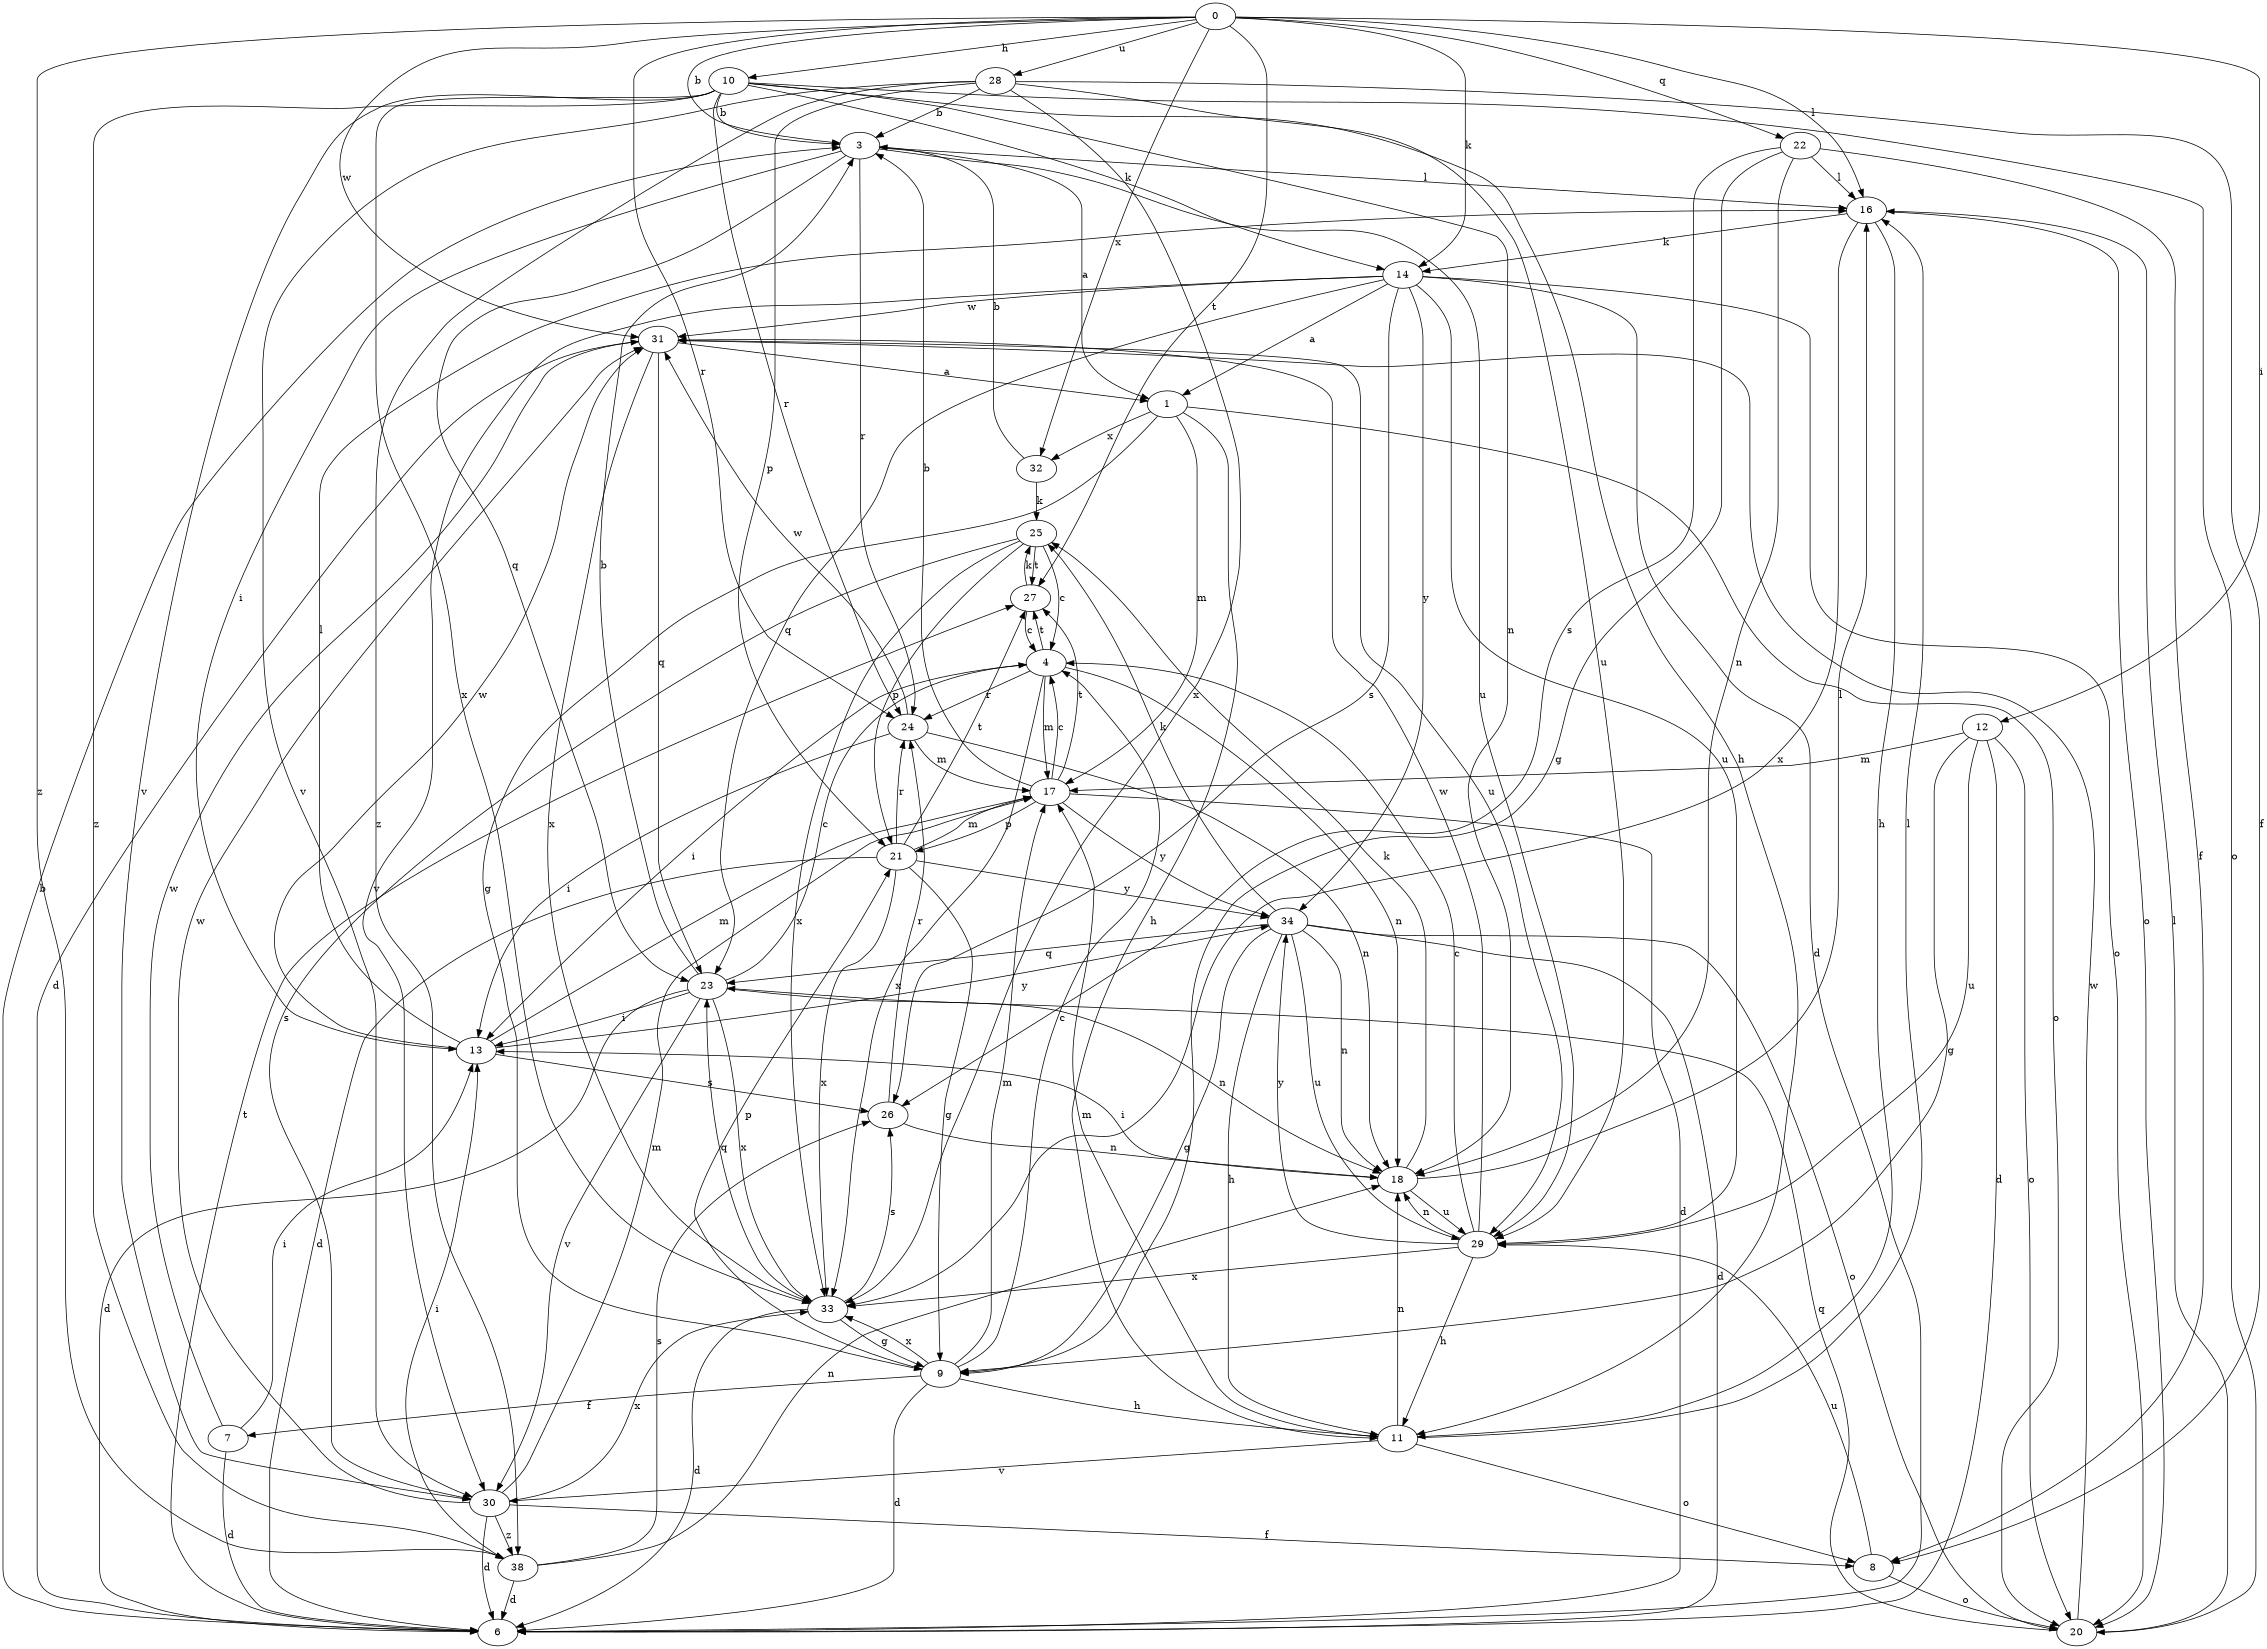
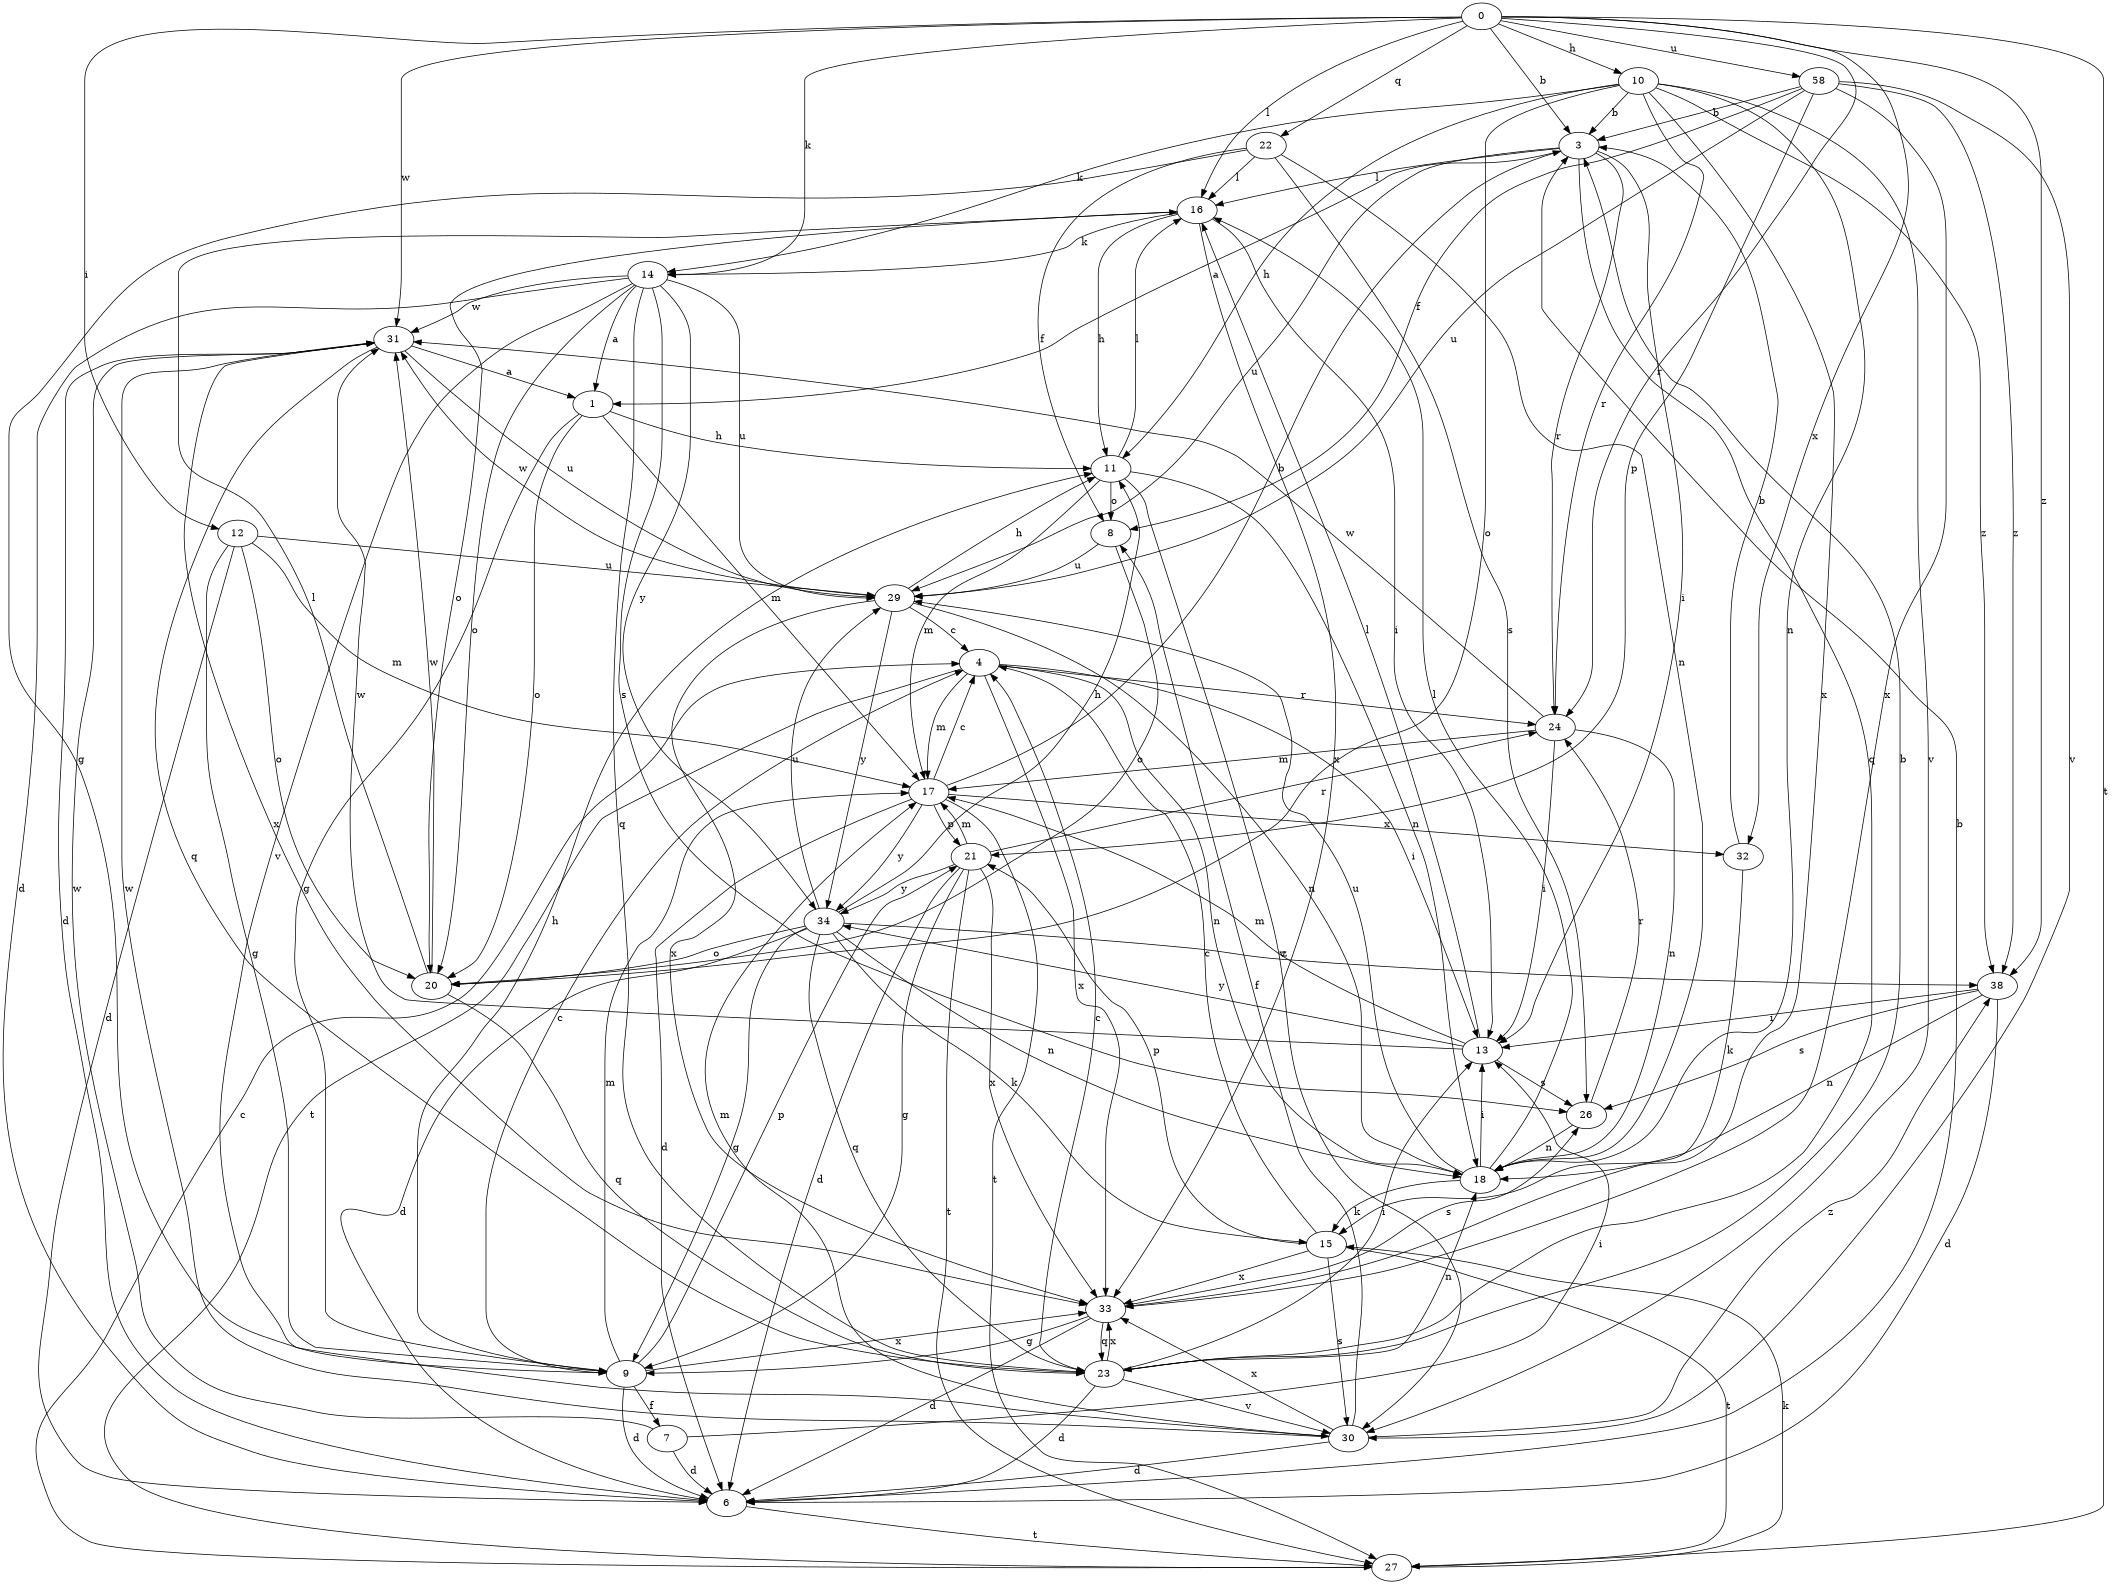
node "28": label "28" -> "58"
edge "1" -> "32": now "17" -> "32"
node "25": label "25" -> "15"
edge "16" -> "13": added, label "i"
edge "34" -> "38": added, label "z"
